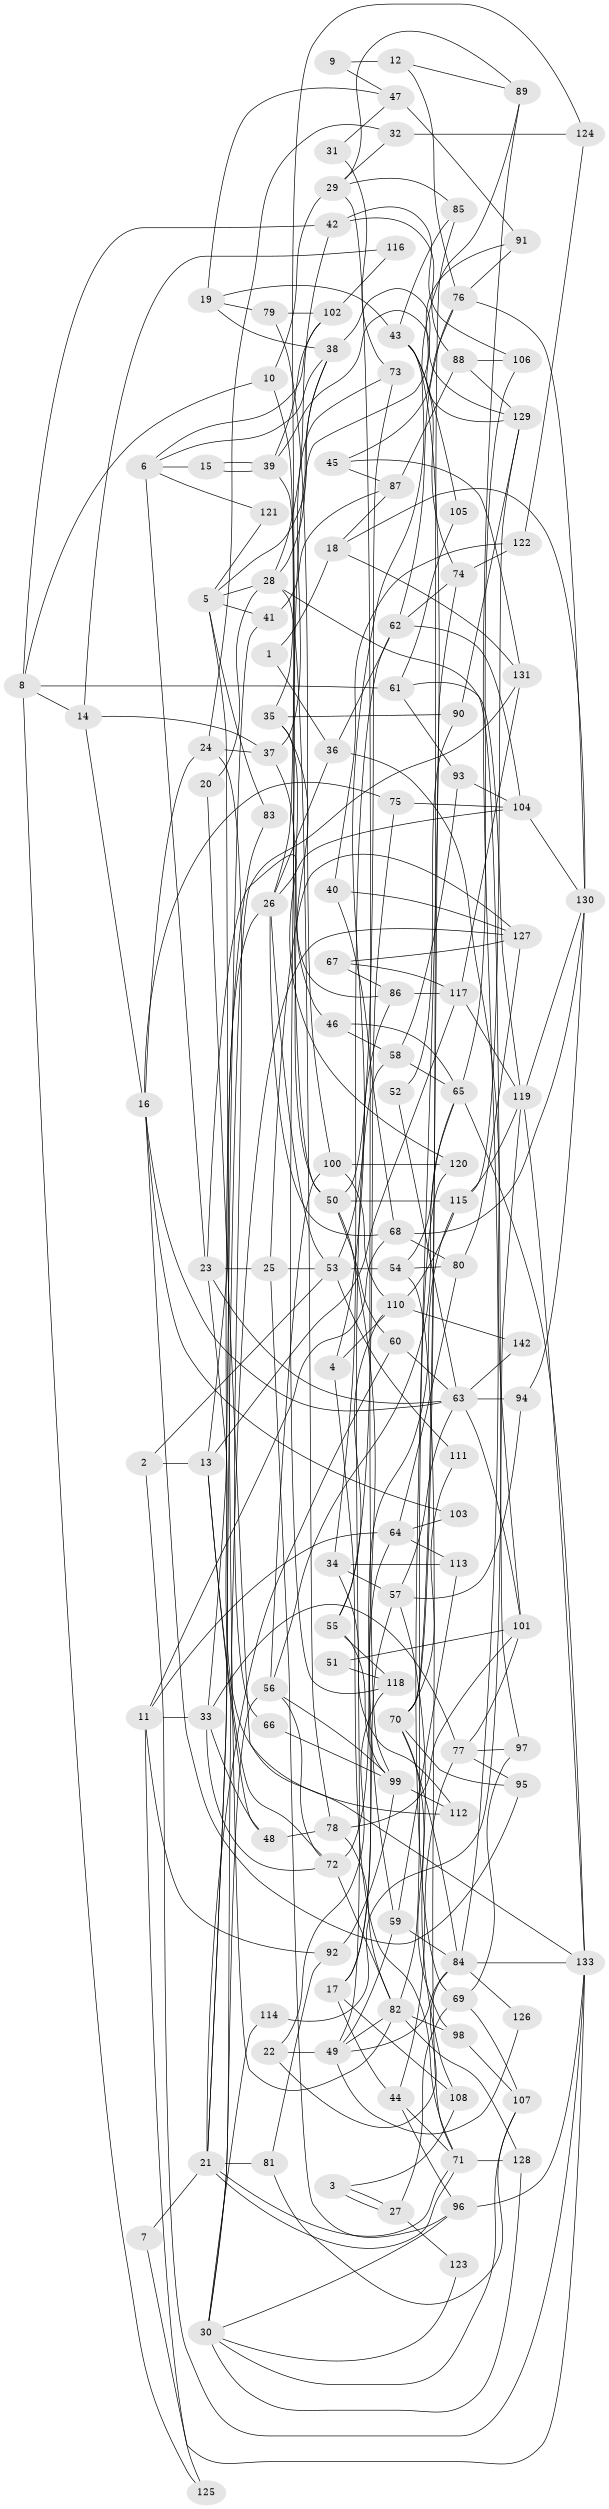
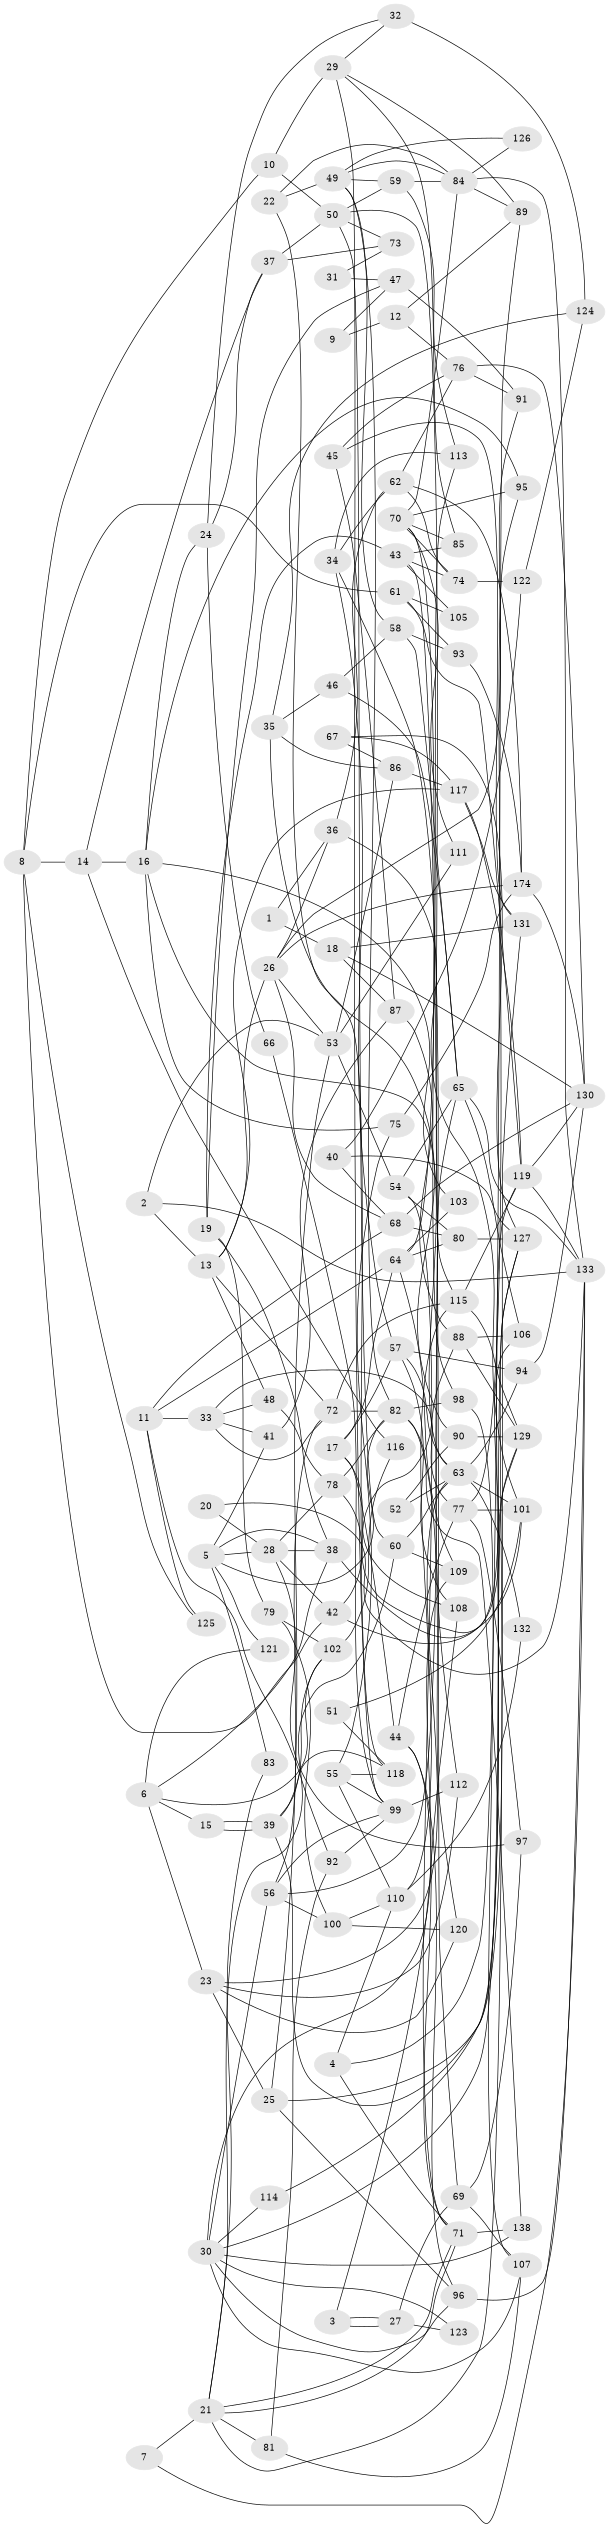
node "104": label "104" -> "174"
node "142": label "142" -> "132"
node "109": added
node "128": label "128" -> "138"
